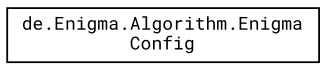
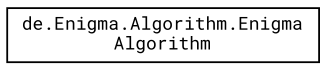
node "de.Enigma.Algorithm.Enigma Config": label "de.Enigma.Algorithm.Enigma Config" -> "de.Enigma.Algorithm.Enigma Algorithm"
